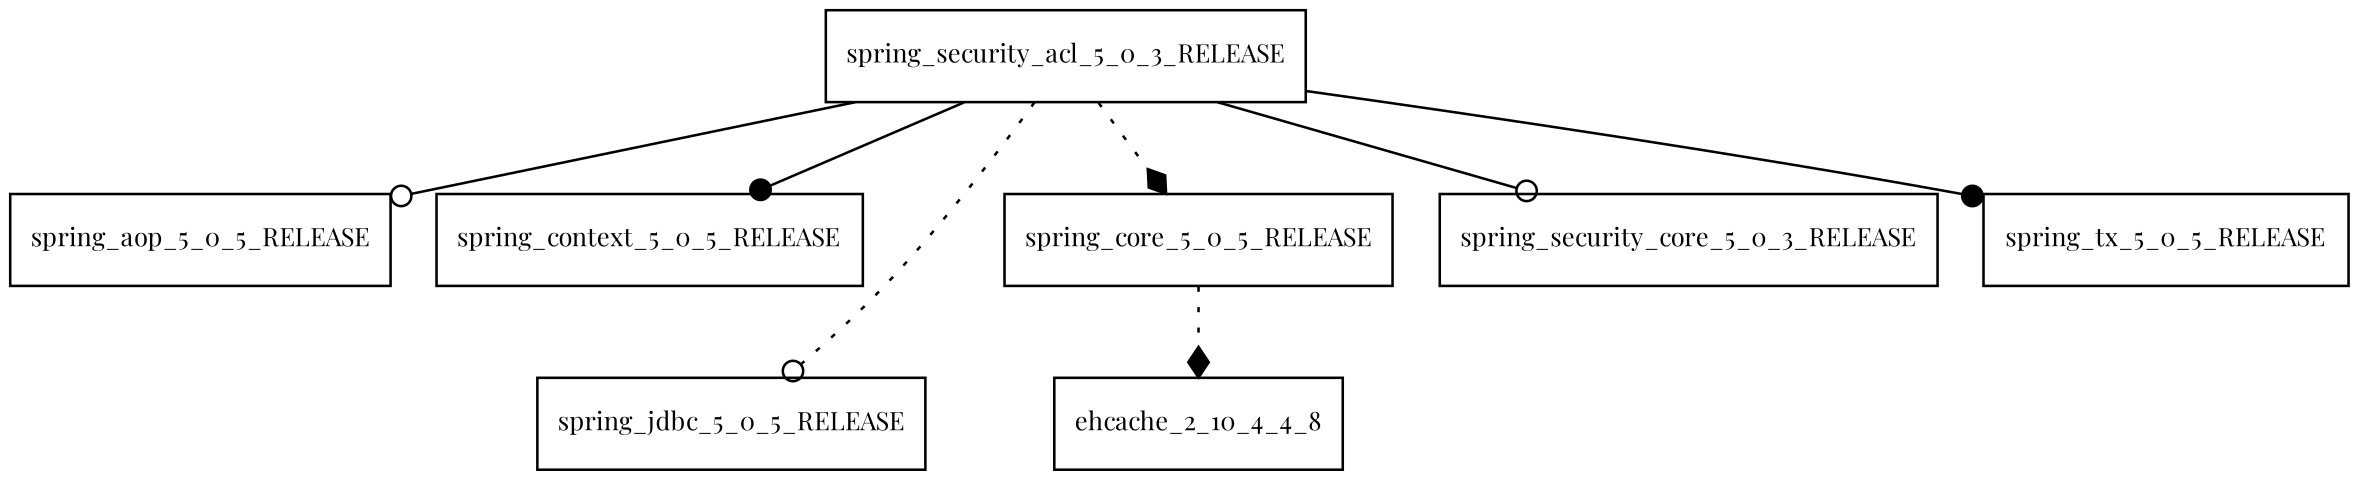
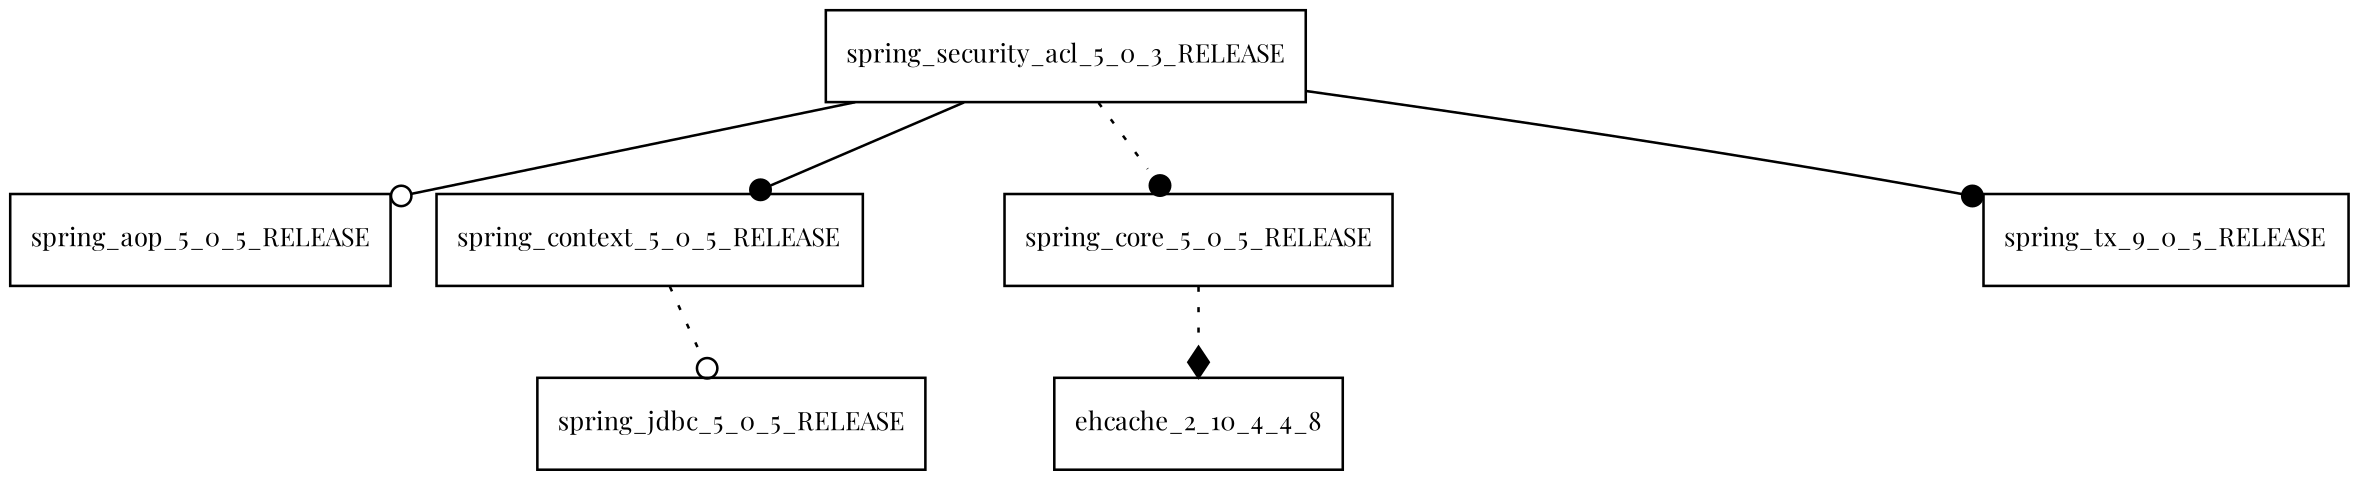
edge "spring_security_acl_5_0_3_RELEASE" -> "spring_core_5_0_5_RELEASE": arrowhead diamond -> dot
edge "spring_security_acl_5_0_3_RELEASE" -> "spring_jdbc_5_0_5_RELEASE": now "spring_context_5_0_5_RELEASE" -> "spring_jdbc_5_0_5_RELEASE"
node "spring_security_core_5_0_3_RELEASE": removed
node "spring_tx_5_0_5_RELEASE": label "spring_tx_5_0_5_RELEASE" -> "spring_tx_9_0_5_RELEASE"
